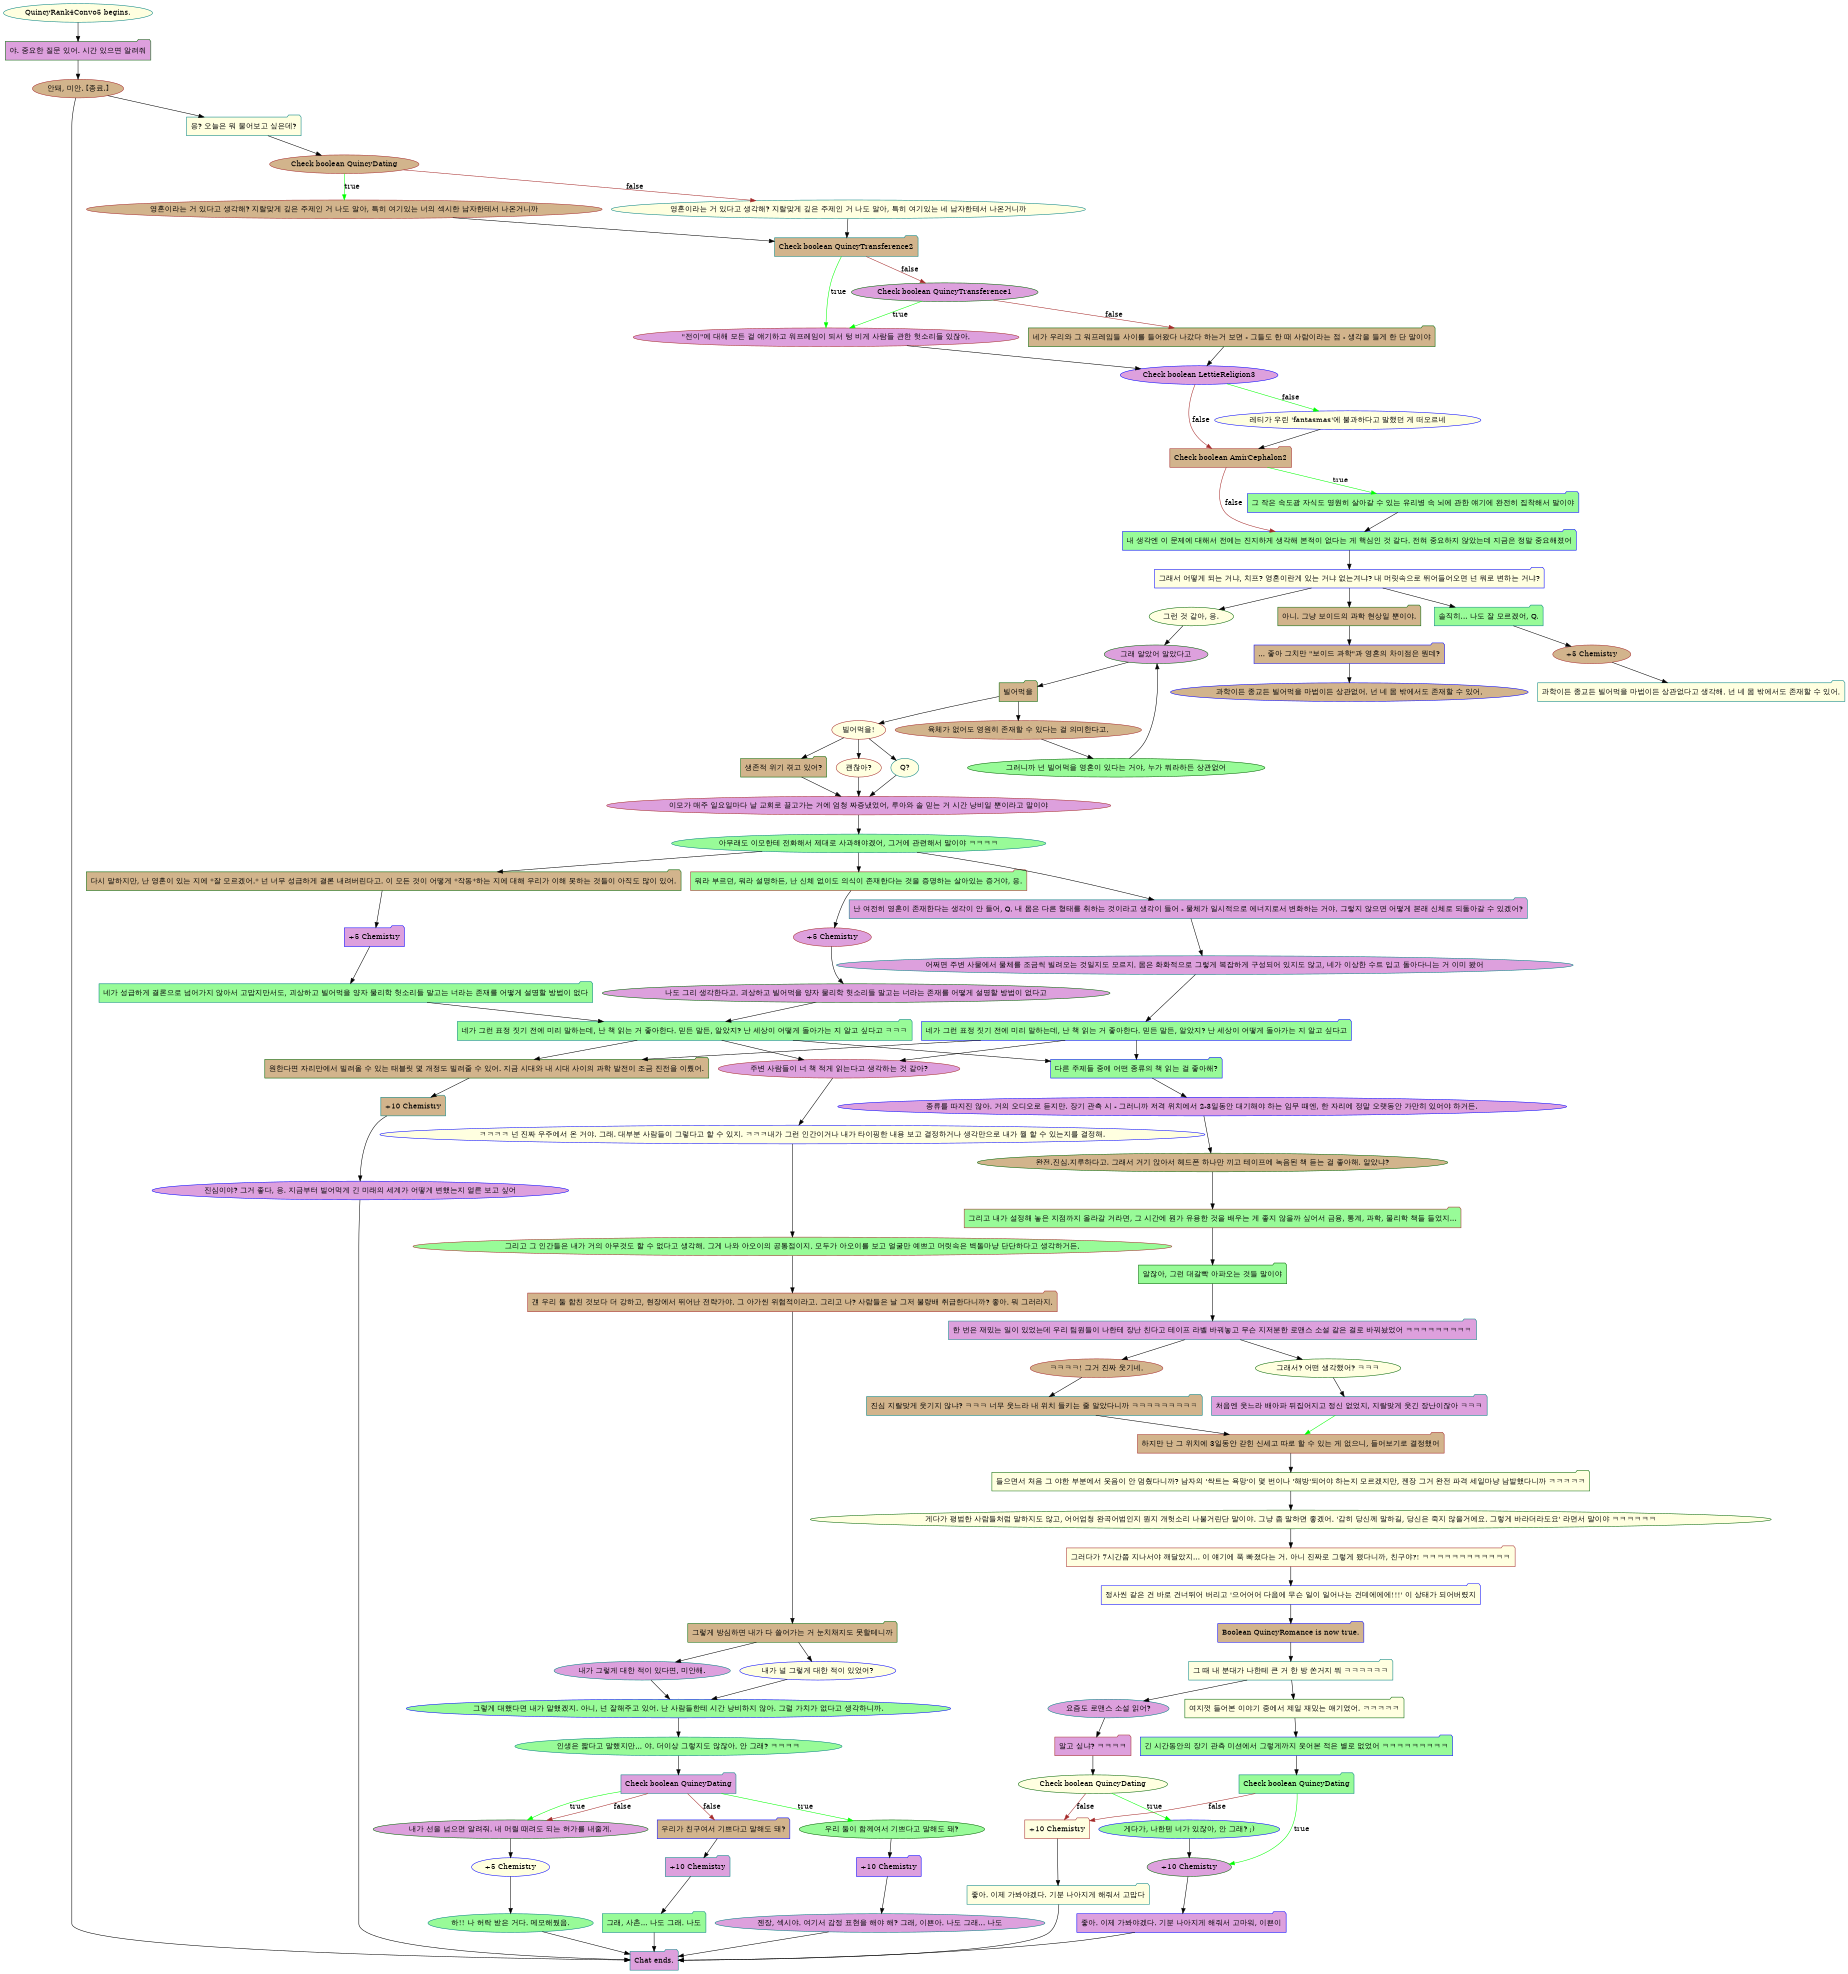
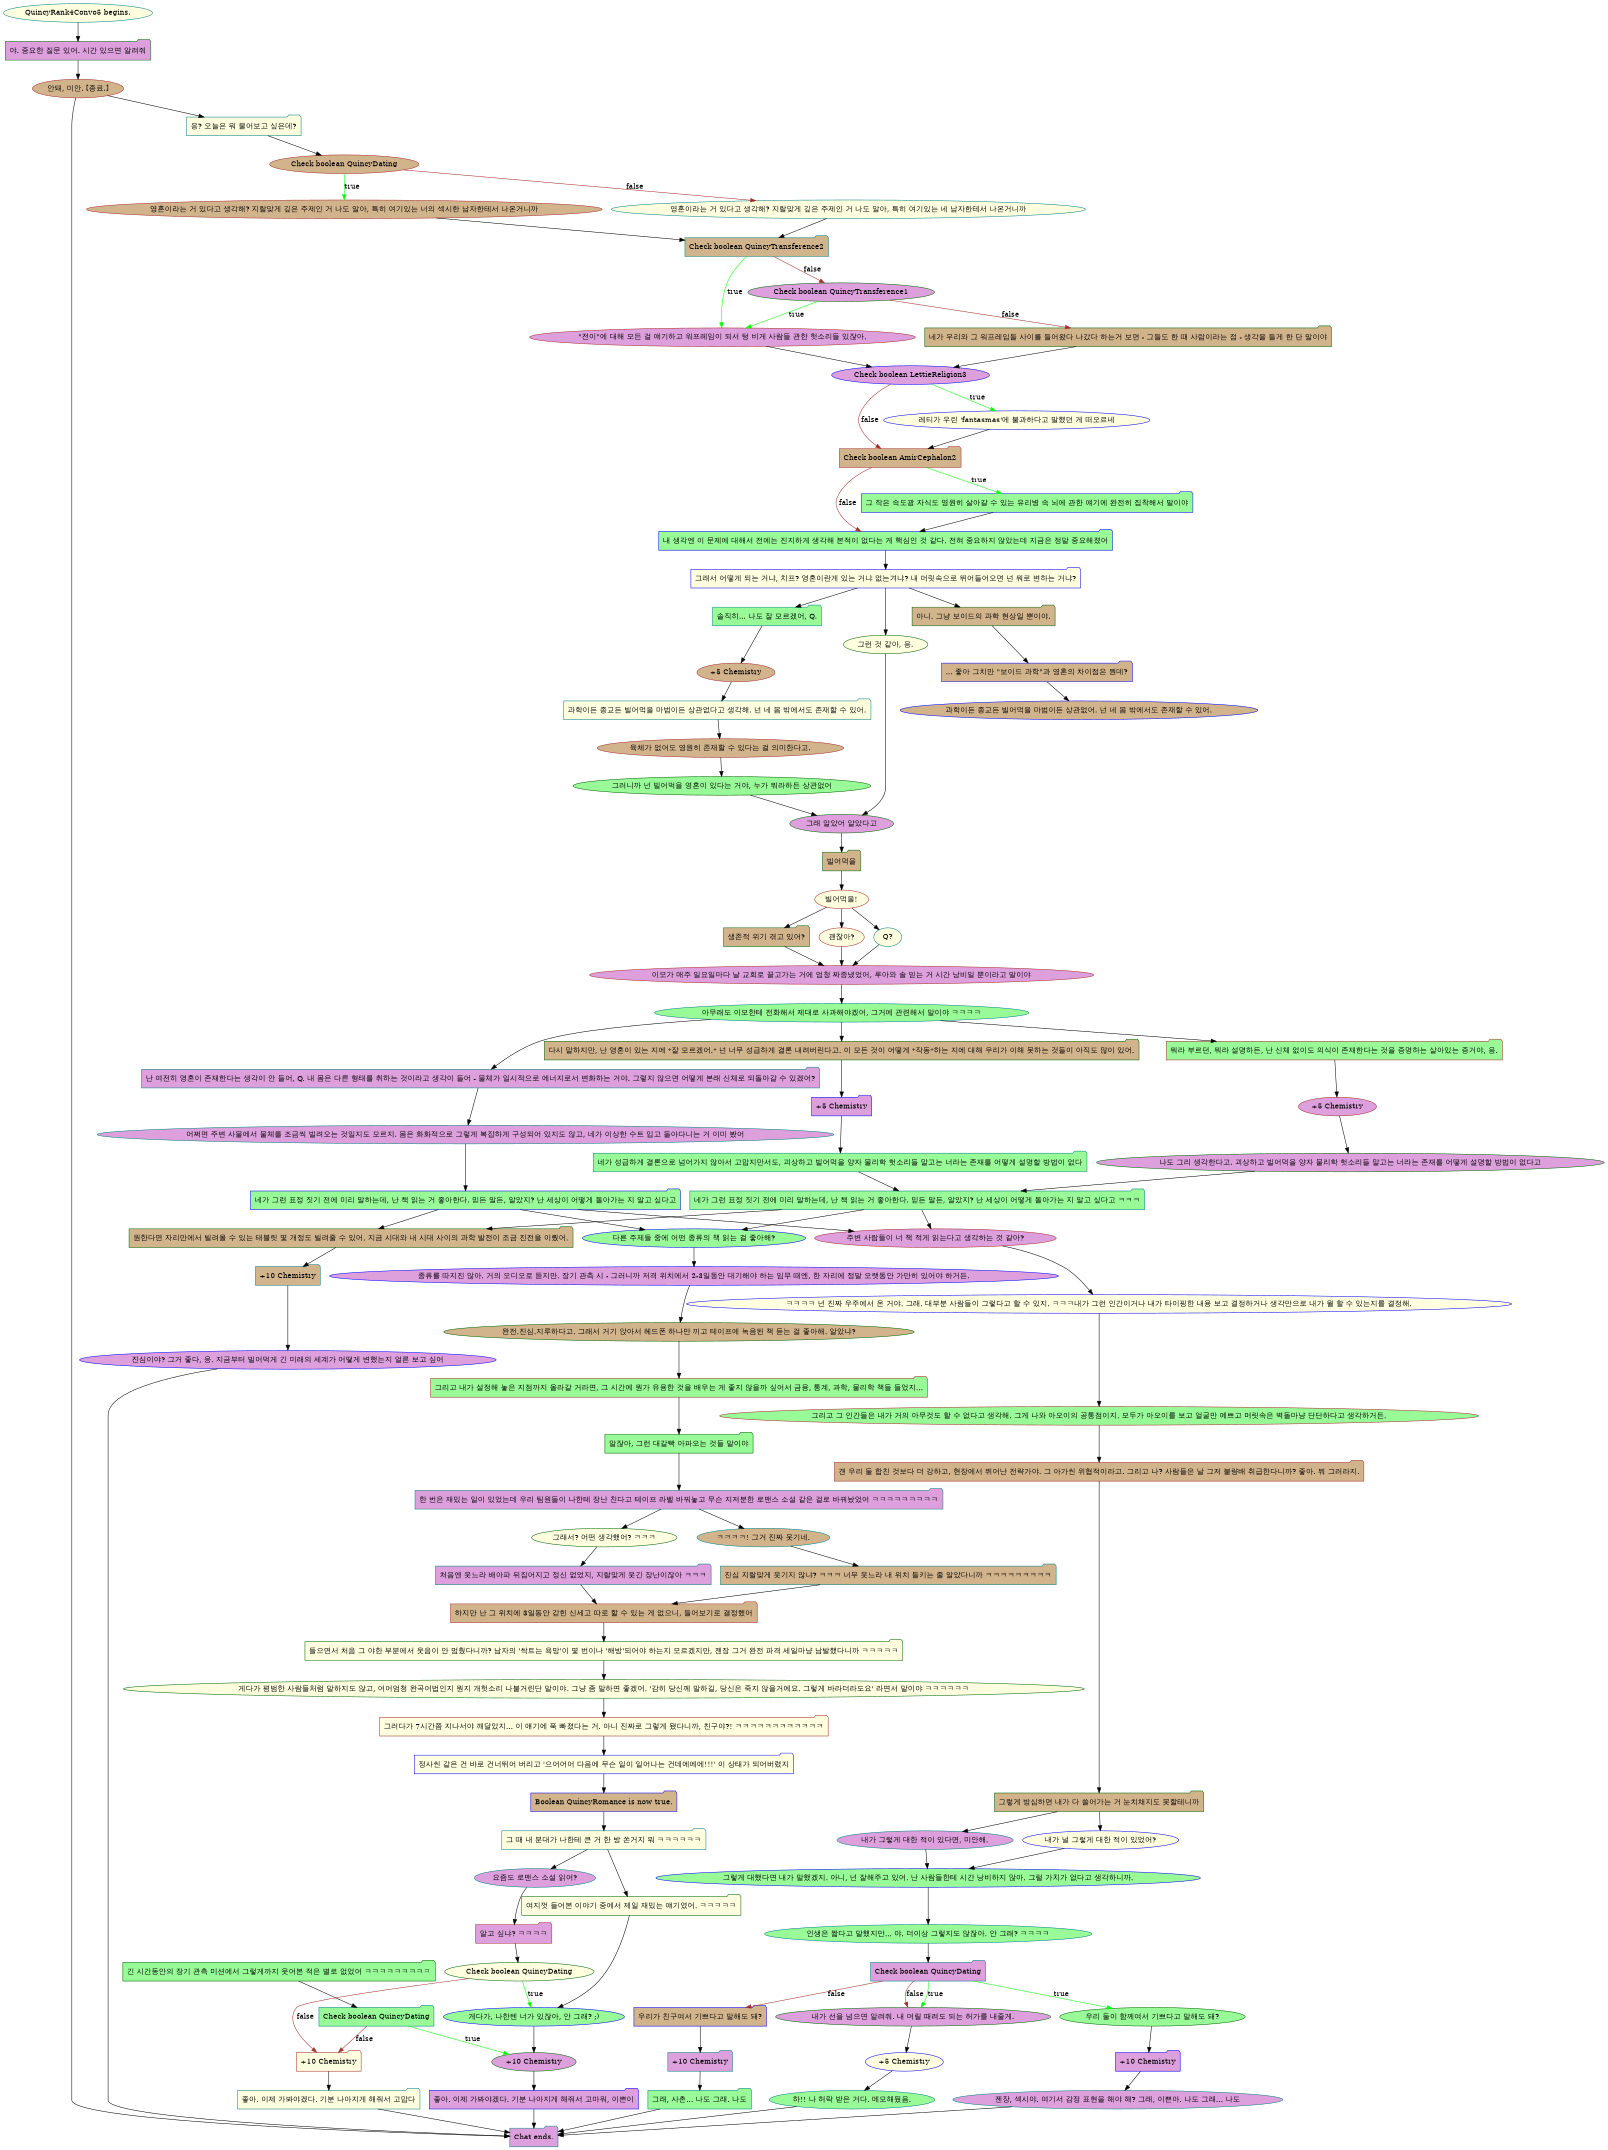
edge "Check boolean LettieReligion3" -> "레티가 우린 'fantasmas'에 불과하다고 말했던 게 떠오르네": label "false" -> "true"
edge "빌어먹을" -> "육체가 없어도 영원히 존재할 수 있다는 걸 의미한다고.": now "과학이든 종교든 빌어먹을 마법이든 상관없다고 생각해. 넌 네 몸 밖에서도 존재할 수 있어." -> "육체가 없어도 영원히 존재할 수 있다는 걸 의미한다고."
node "다른 주제들 중에 어떤 종류의 책 읽는 걸 좋아해?": shape folder -> ellipse
node "ㅋㅋㅋㅋ! 그거 진짜 웃기네.": color brown -> teal
edge "처음엔 웃느라 배아파 뒤집어지고 정신 없었지, 지랄맞게 웃긴 장난이잖아 ㅋㅋㅋ" -> "하지만 난 그 위치에 3일동안 갇힌 신세고 따로 할 수 있는 게 없으니, 들어보기로 결정했어": color green -> black
edge "여지껏 들어본 이야기 중에서 제일 재밌는 얘기였어. ㅋㅋㅋㅋㅋ" -> "긴 시간동안의 장기 관측 미션에서 그렇게까지 웃어본 적은 별로 없었어 ㅋㅋㅋㅋㅋㅋㅋㅋㅋ": now "여지껏 들어본 이야기 중에서 제일 재밌는 얘기였어. ㅋㅋㅋㅋㅋ" -> "게다가, 나한텐 너가 있잖아, 안 그래? ;)"
node "긴 시간동안의 장기 관측 미션에서 그렇게까지 웃어본 적은 별로 없었어 ㅋㅋㅋㅋㅋㅋㅋㅋㅋ": color blue -> darkgreen
